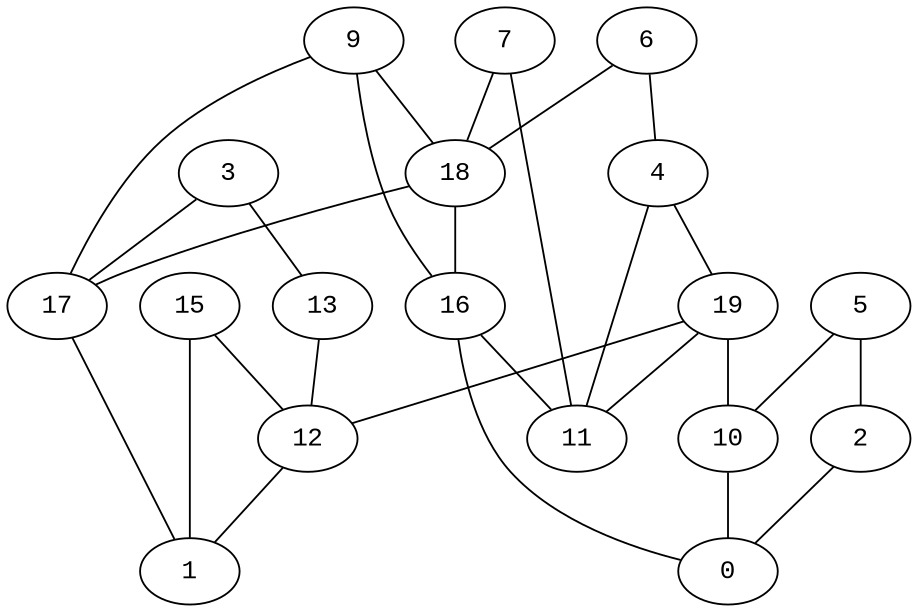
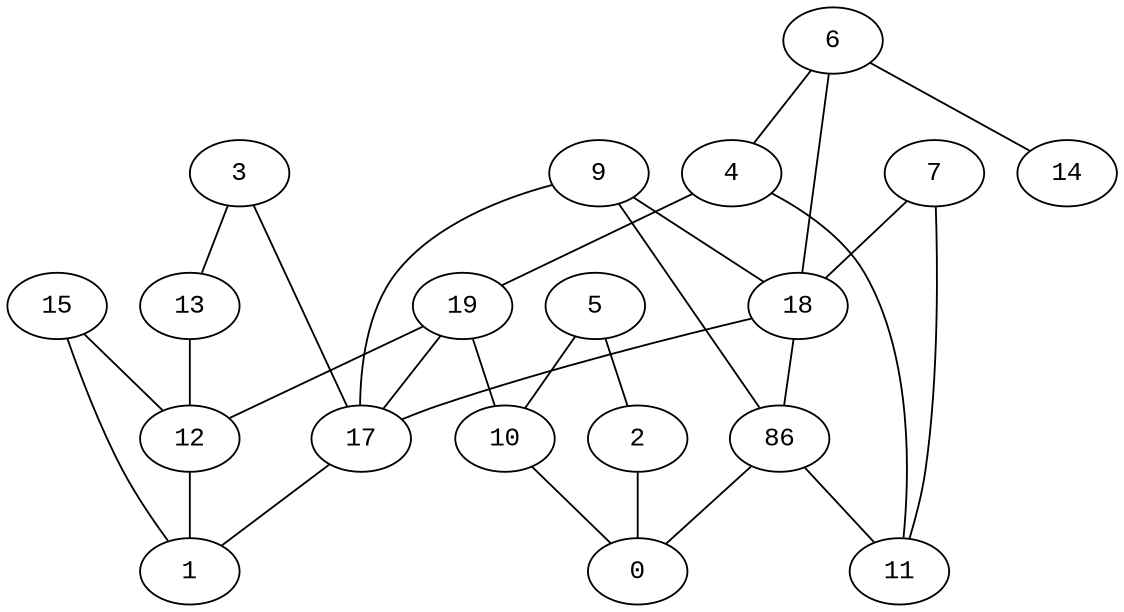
node "14": added
node "16": label "16" -> "86"
edge "19" -- "11": now "19" -- "17"
